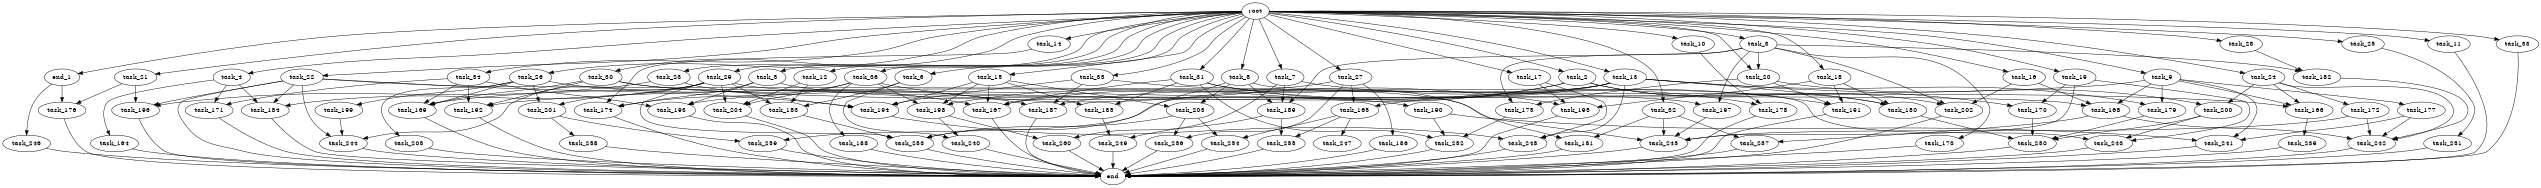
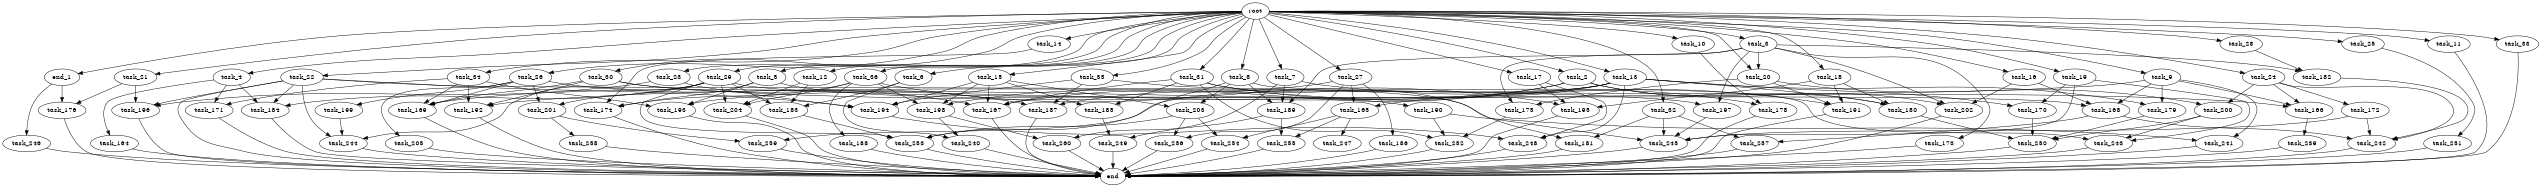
node "task_177": removed
